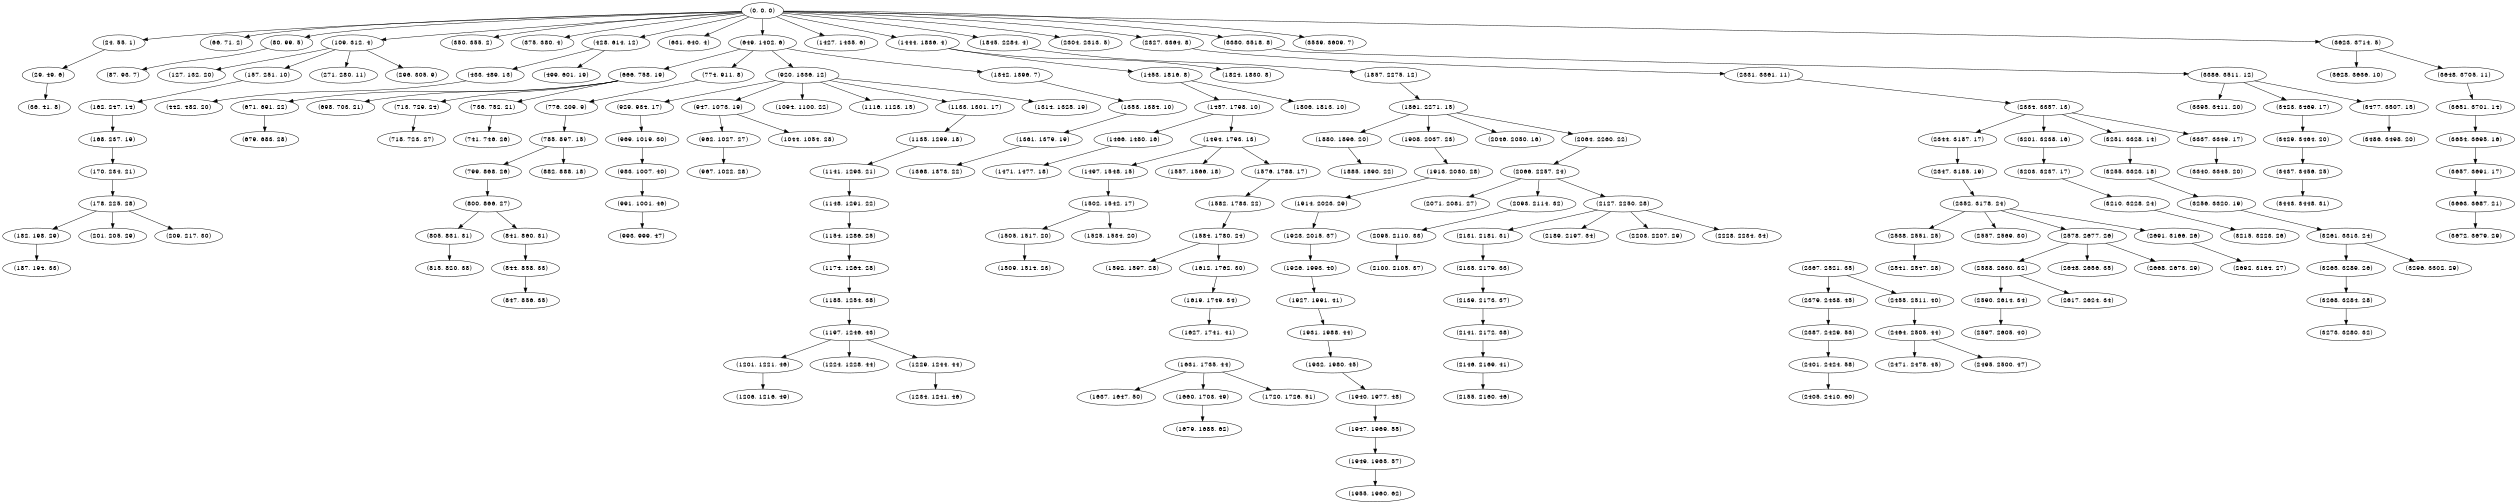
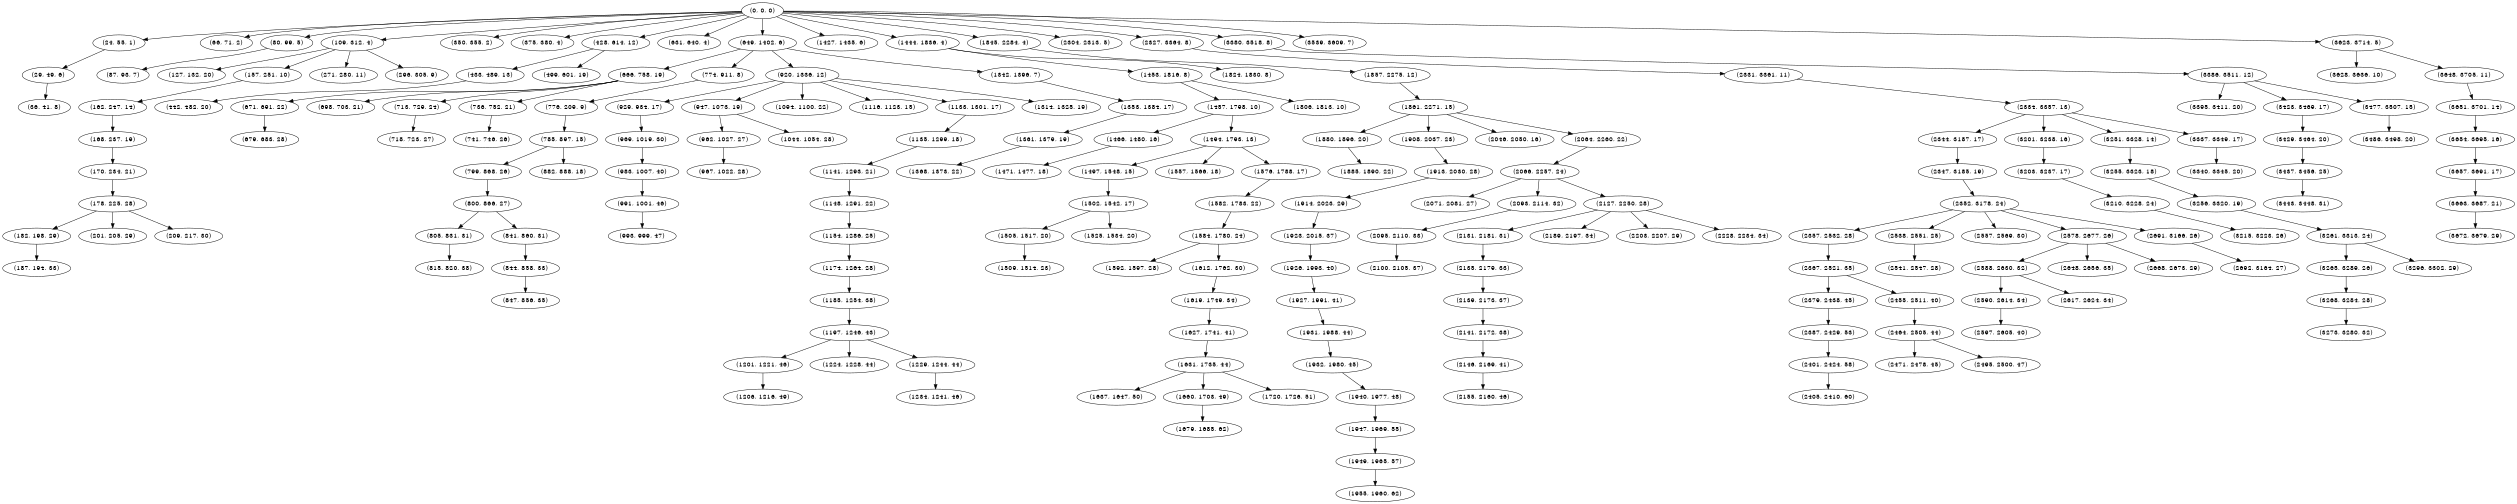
node "(1353, 1384, 10)": label "(1353, 1384, 10)" -> "(1353, 1384, 17)"
node "(2357, 2532, 28)": added
edge "(1627, 1741, 41)" -> "(1631, 1735, 44)": added
